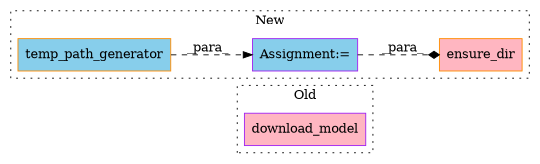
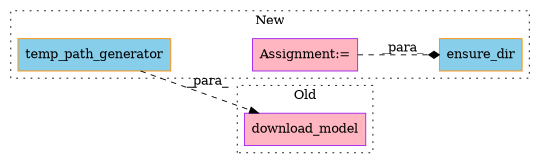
edge "temp_path_generator" -> "Assignment:=": now "temp_path_generator" -> "download_model"
node "Assignment:=": fillcolor skyblue -> lightpink
node "ensure_dir": fillcolor lightpink -> skyblue
